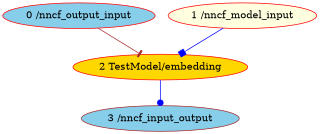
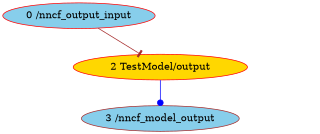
node "1 /nncf_model_input": removed
node "2 TestModel/embedding": label "2 TestModel/embedding" -> "2 TestModel/output"
node "3 /nncf_input_output": label "3 /nncf_input_output" -> "3 /nncf_model_output"
